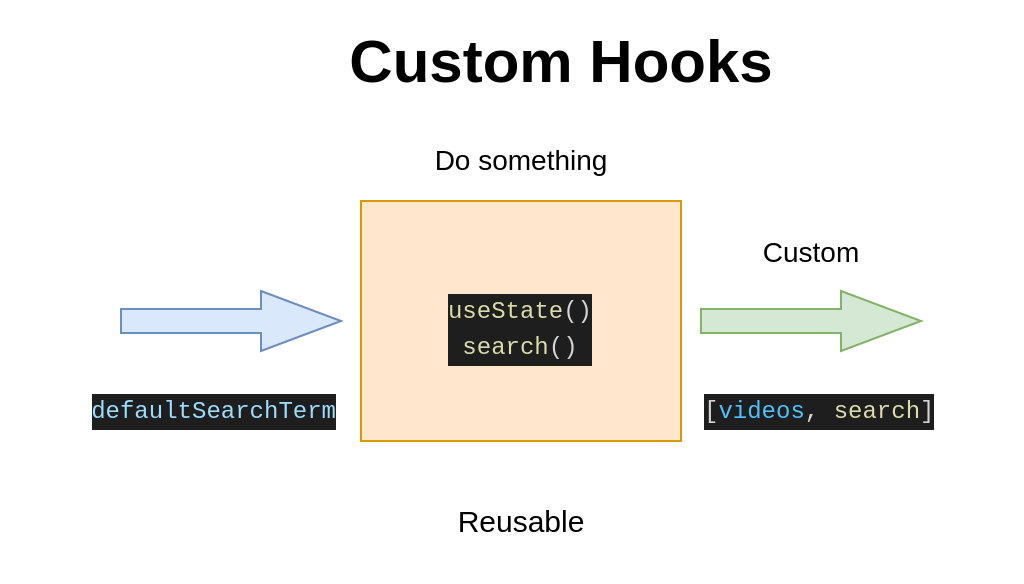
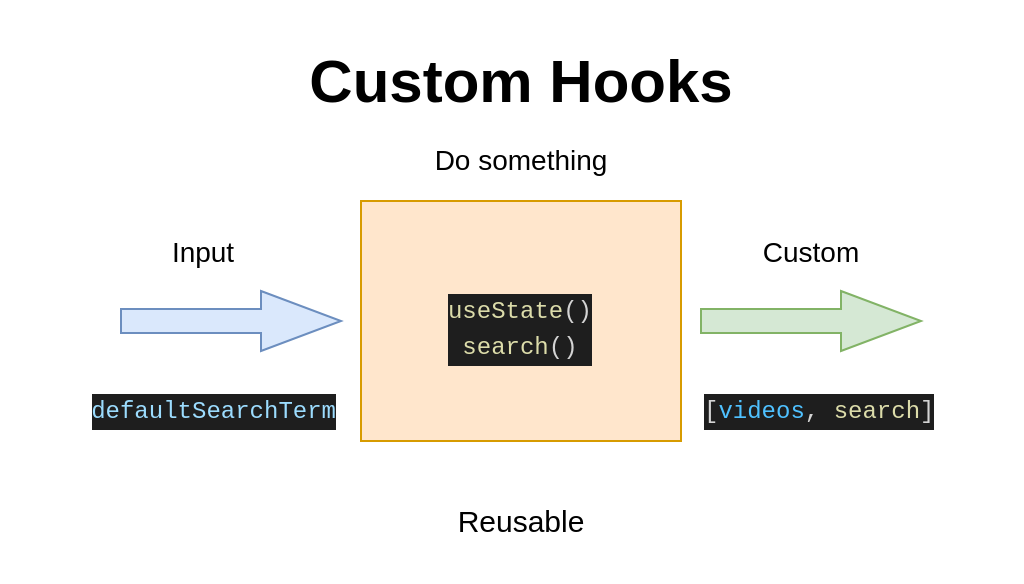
node "Custom Hooks": moved (561, 61) -> (521, 81)
node "Input": added
